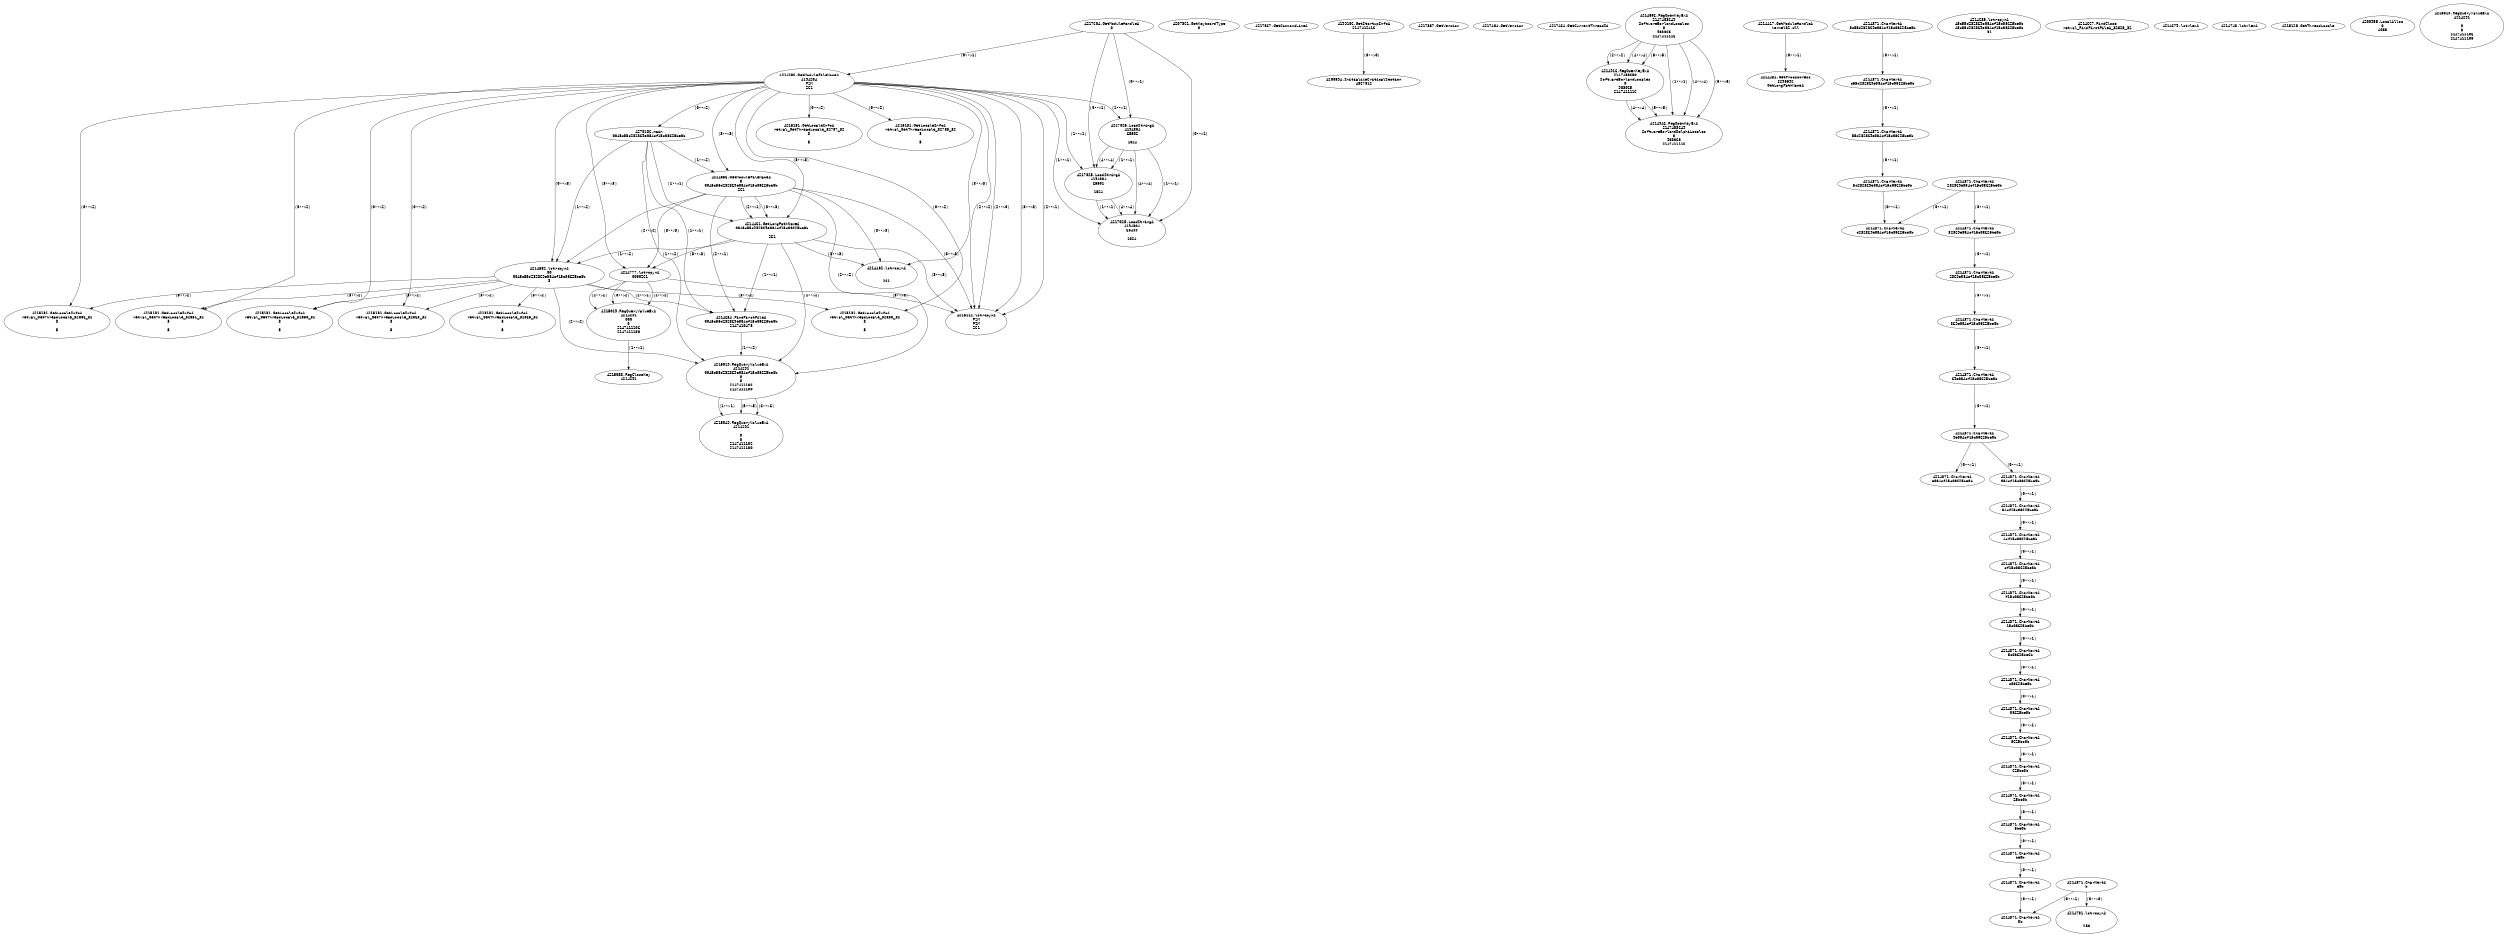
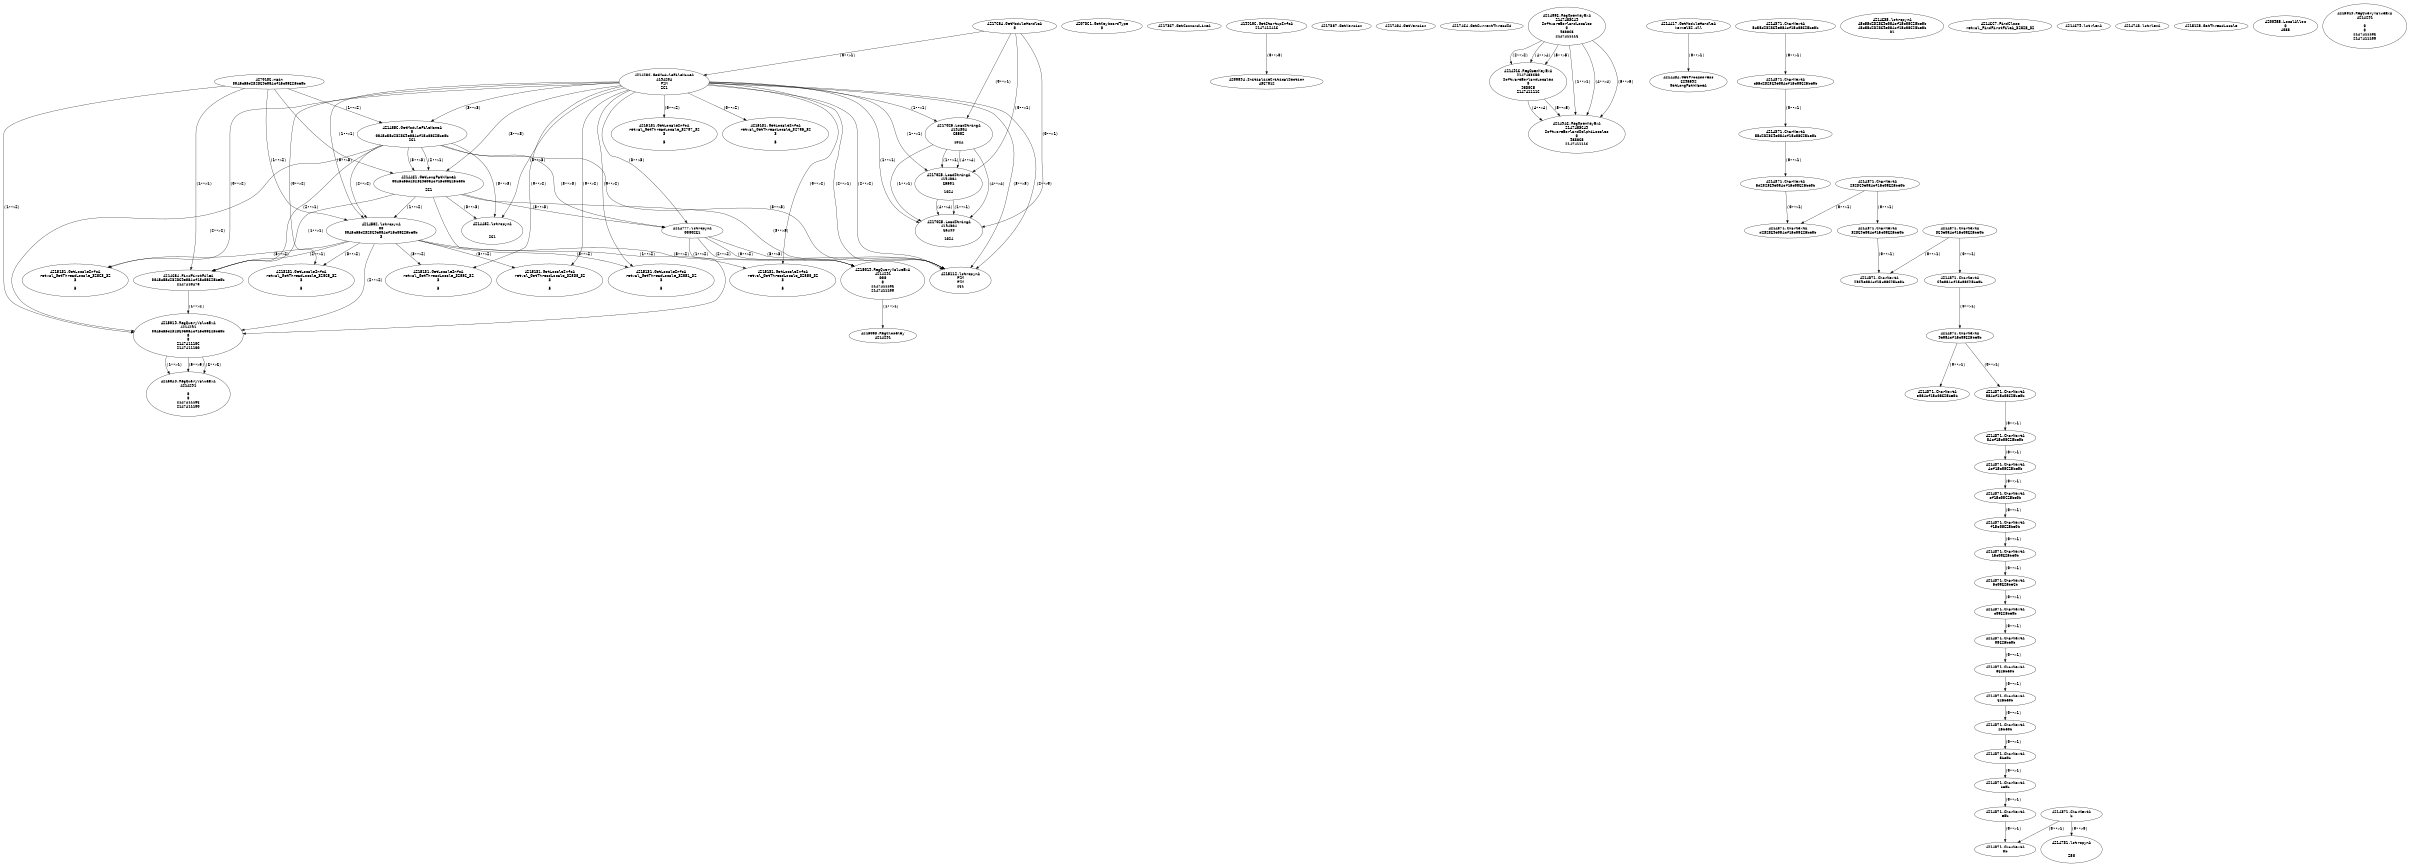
edge "4214286.GetModuleFileNameA 4194204 PZM 261" -> "4270136.main 0045c55d232369e084cf15c08625be0b": now "4214286.GetModuleFileNameA 4194204 PZM 261" -> "4213131.GetLocaleInfoA retval_GetThreadLocale_32865_32 3 5"
edge "4214371.CharNextA 2369e084cf15c08625be0b" -> "4214371.CharNextA 369e084cf15c08625be0b": reversed
